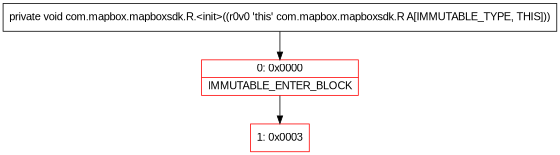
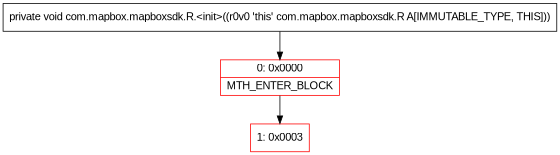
node "0: 0x0000": text "IMMUTABLE_ENTER_BLOCK" -> "MTH_ENTER_BLOCK"
